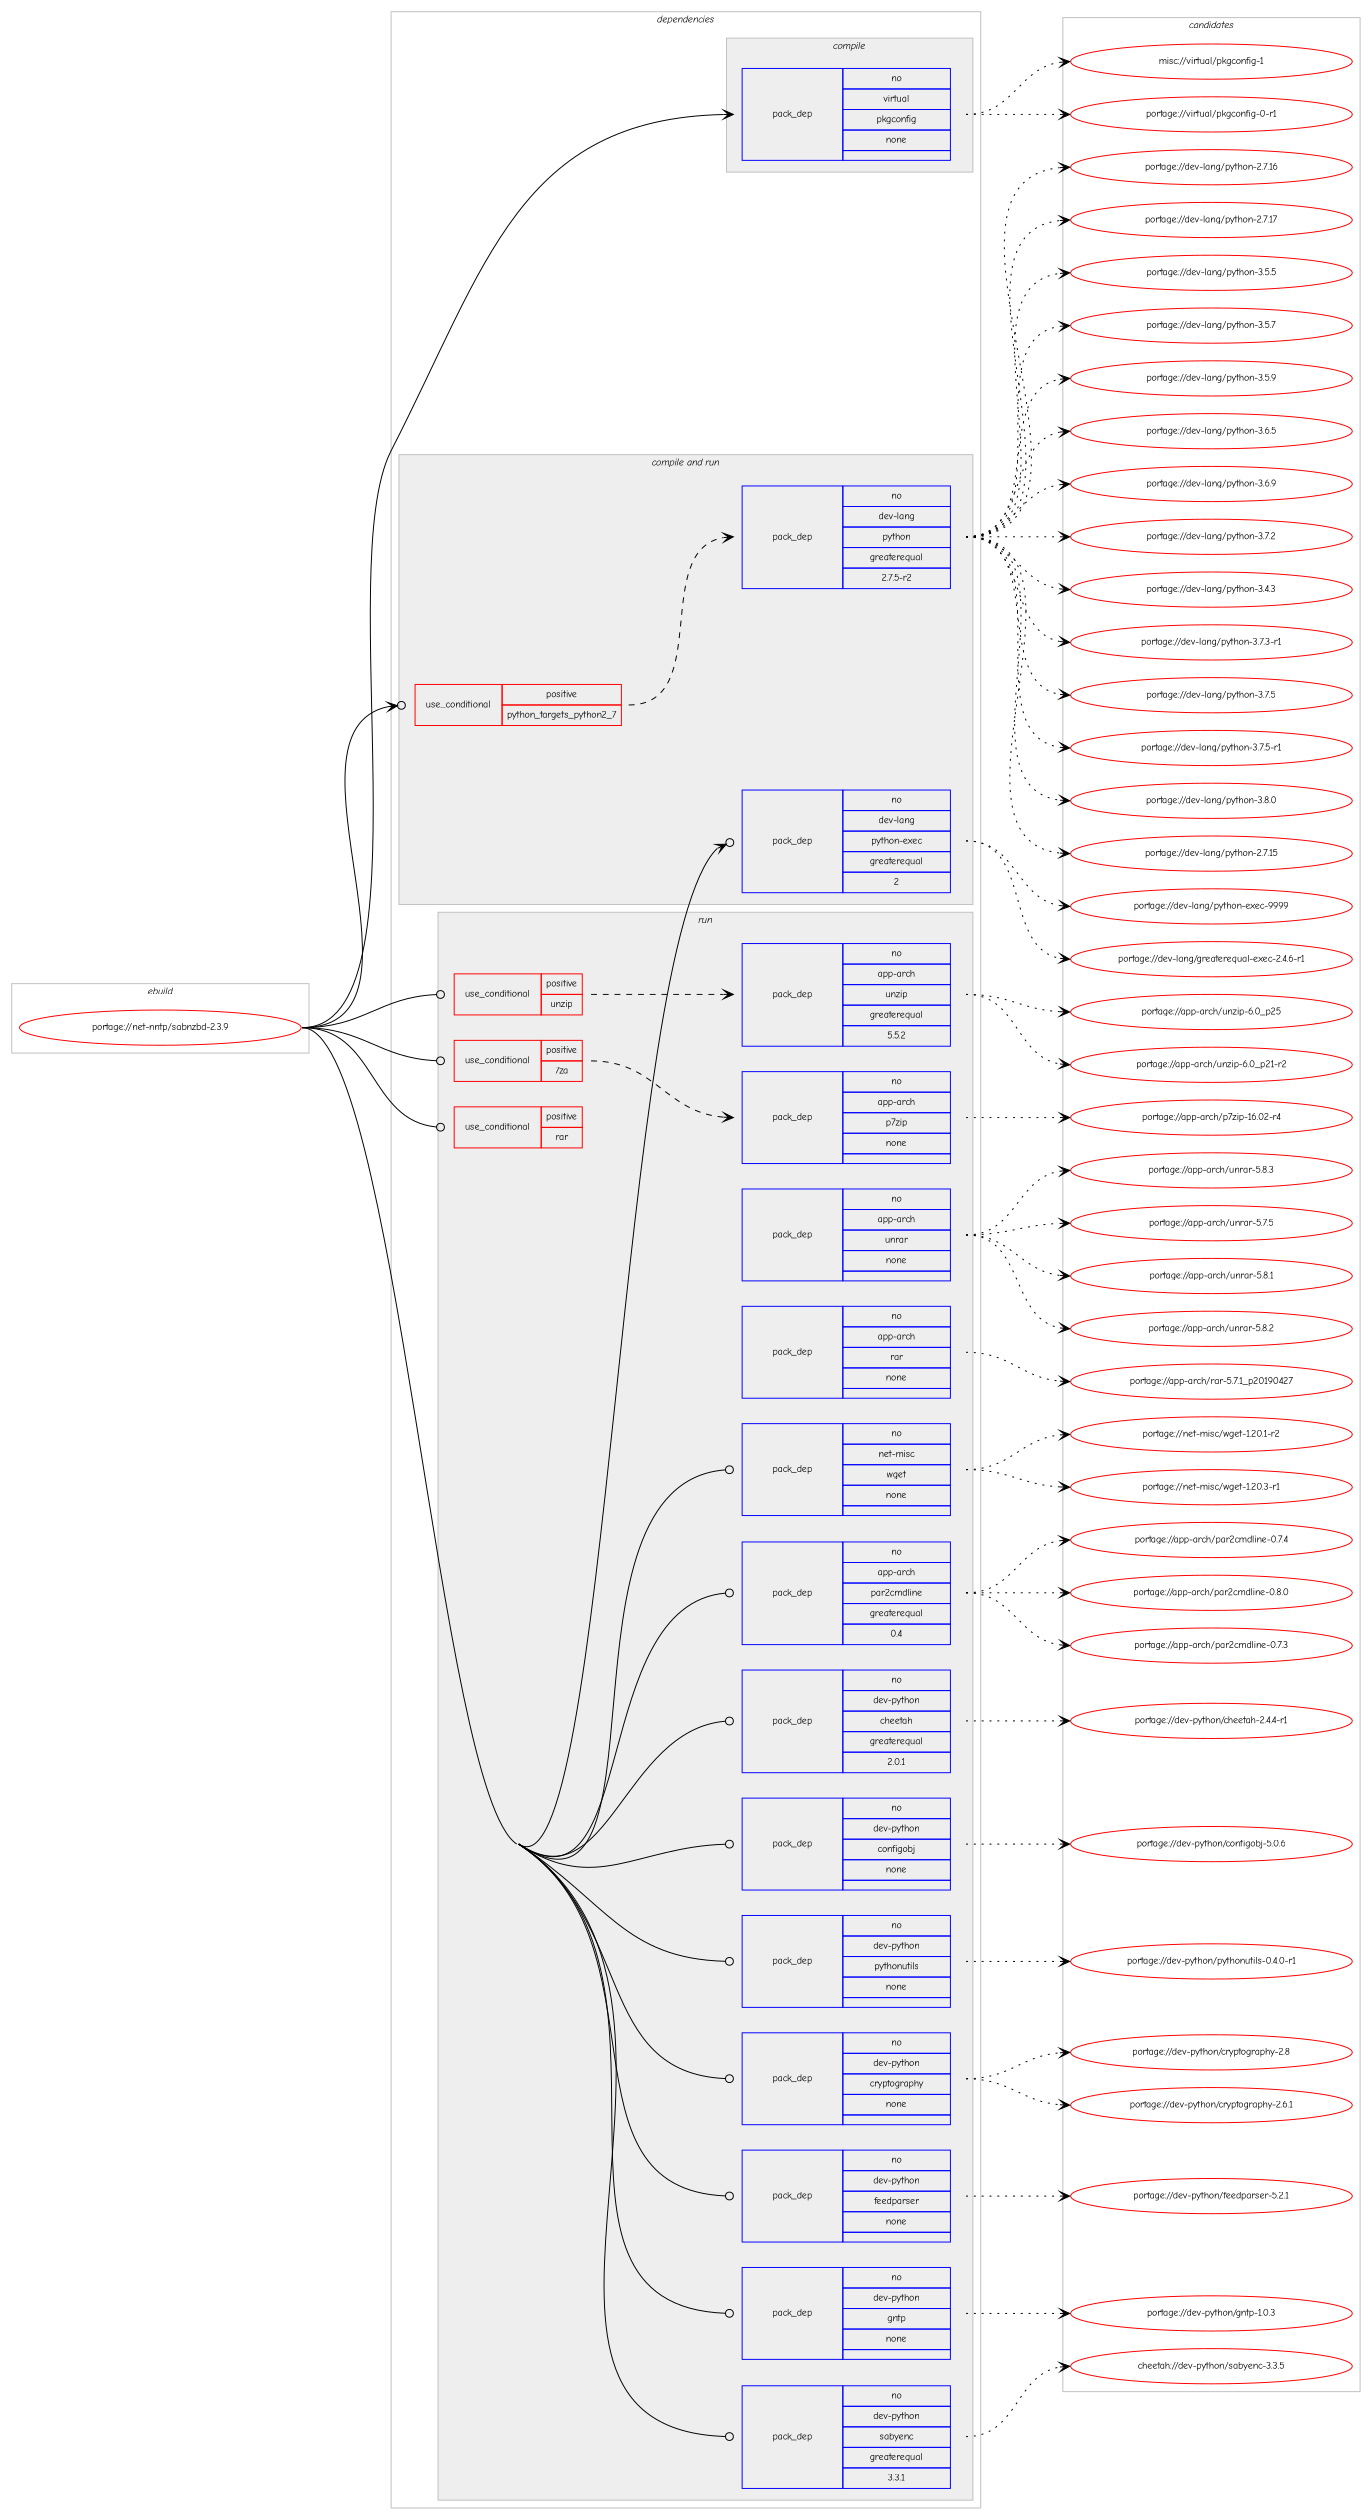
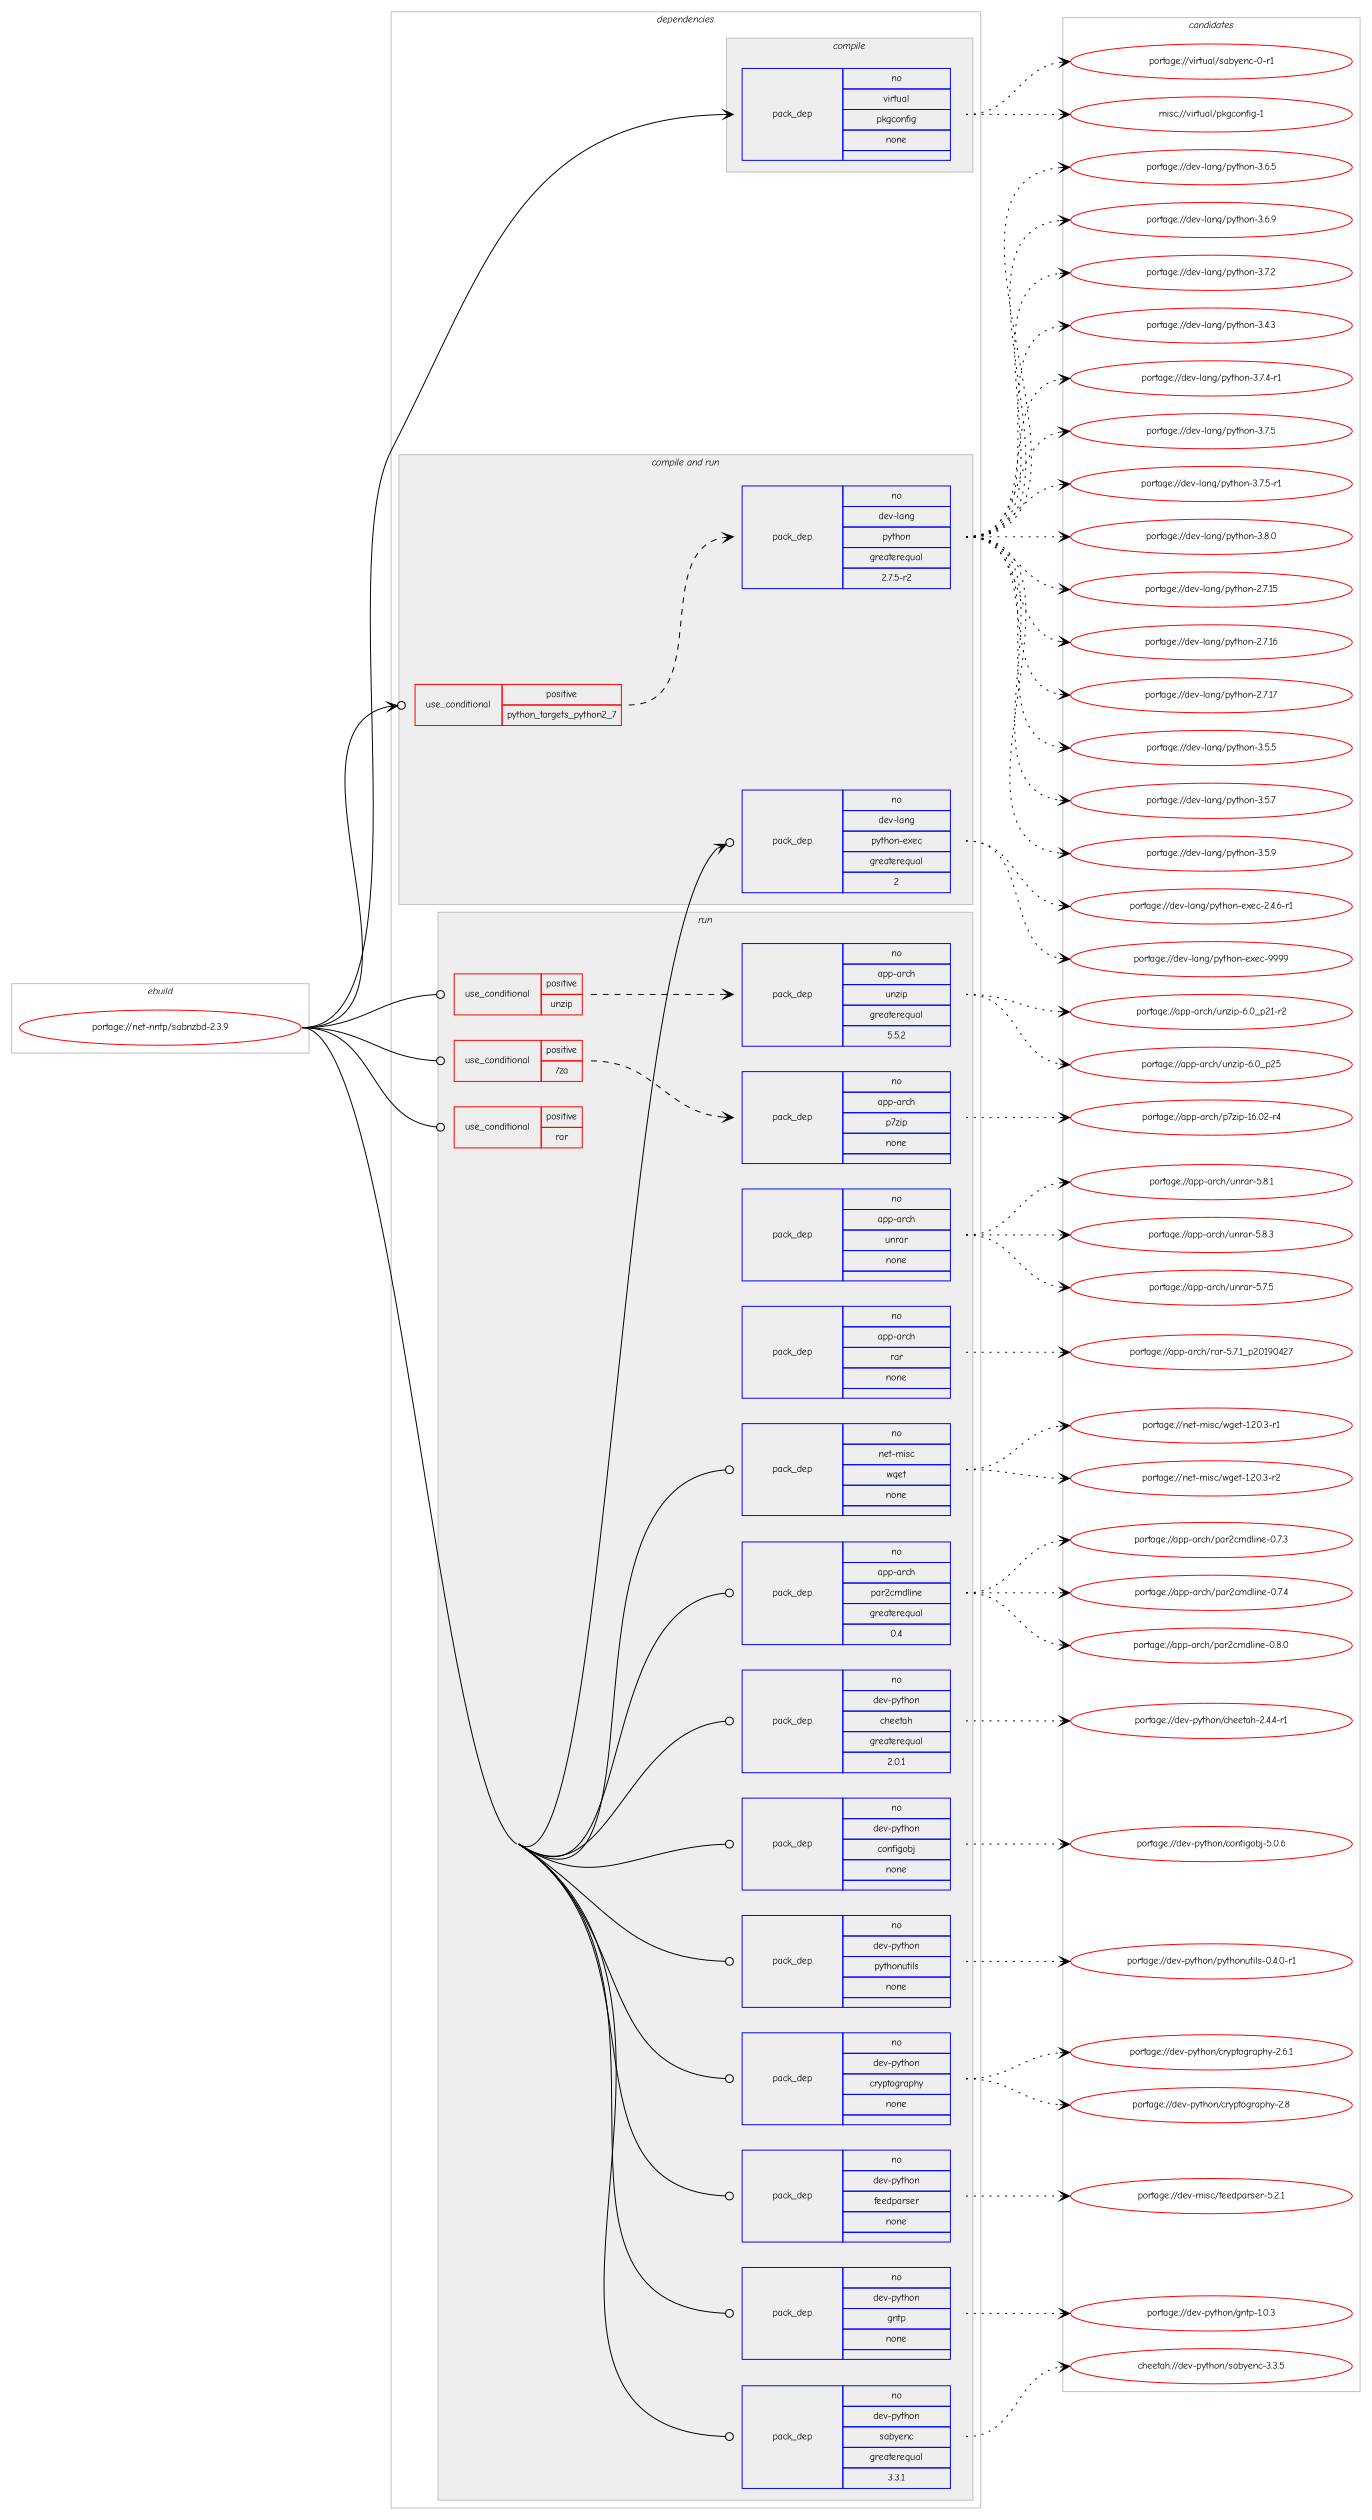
node "portage://virtual/pkgconfig-0-r1": label "portage://virtual/pkgconfig-0-r1" -> "portage://virtual/sabyenc-0-r1"
node "portage://dev-lang/python-3.7.3-r1": label "portage://dev-lang/python-3.7.3-r1" -> "portage://dev-lang/python-3.7.4-r1"
node "portage://dev-lang/greaterequal-exec-2.4.6-r1": label "portage://dev-lang/greaterequal-exec-2.4.6-r1" -> "portage://dev-lang/python-exec-2.4.6-r1"
node "portage://app-arch/unrar-5.8.2": removed
node "portage://net-misc/wget-1.20.1-r2": label "portage://net-misc/wget-1.20.1-r2" -> "portage://net-misc/wget-1.20.3-r2"
node "portage://dev-python/feedparser-5.2.1": label "portage://dev-python/feedparser-5.2.1" -> "portage://dev-misc/feedparser-5.2.1"
